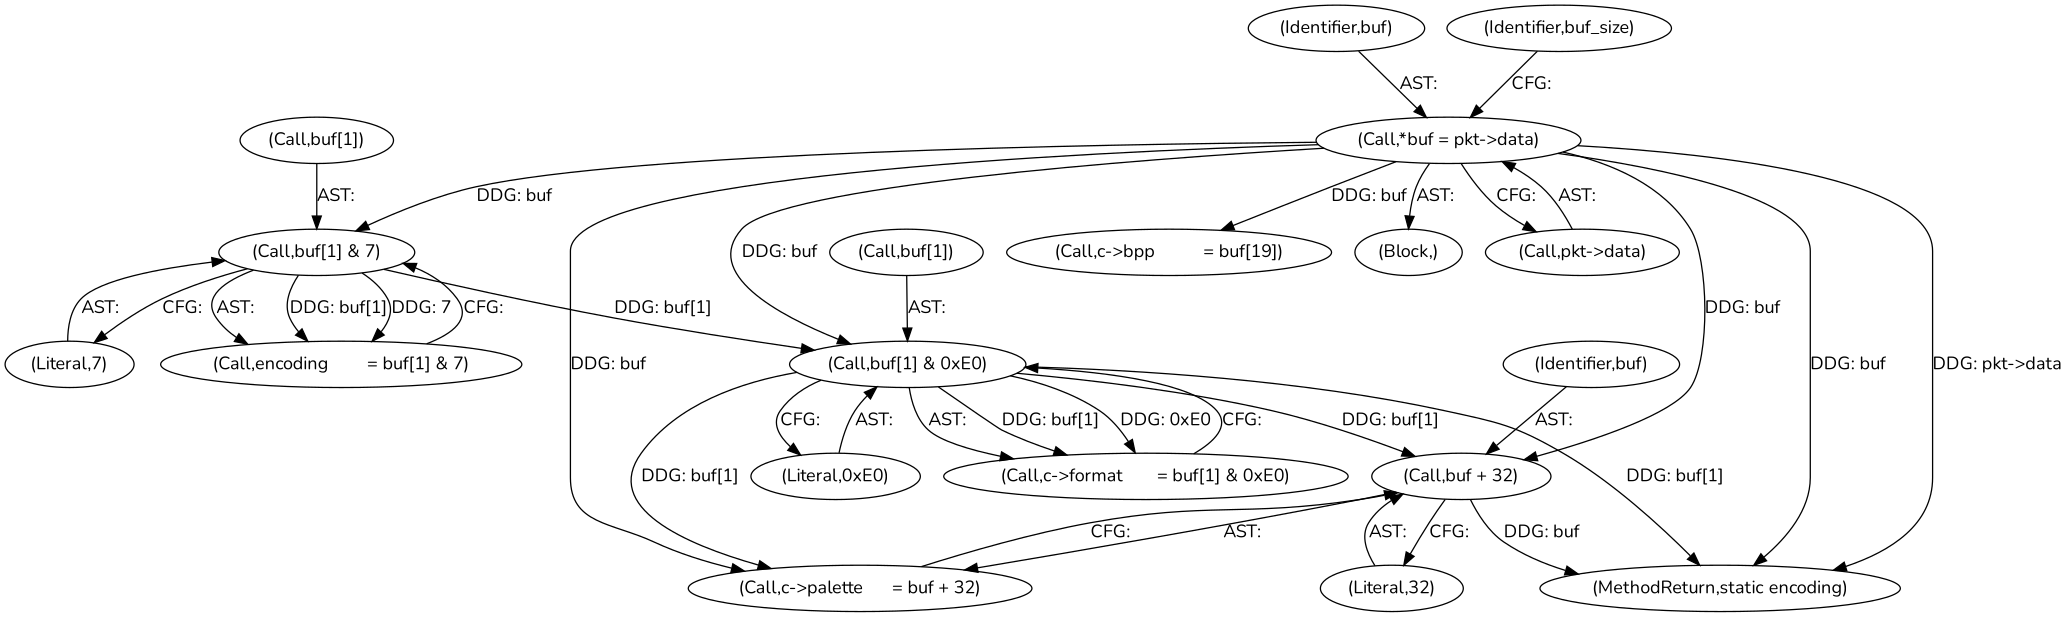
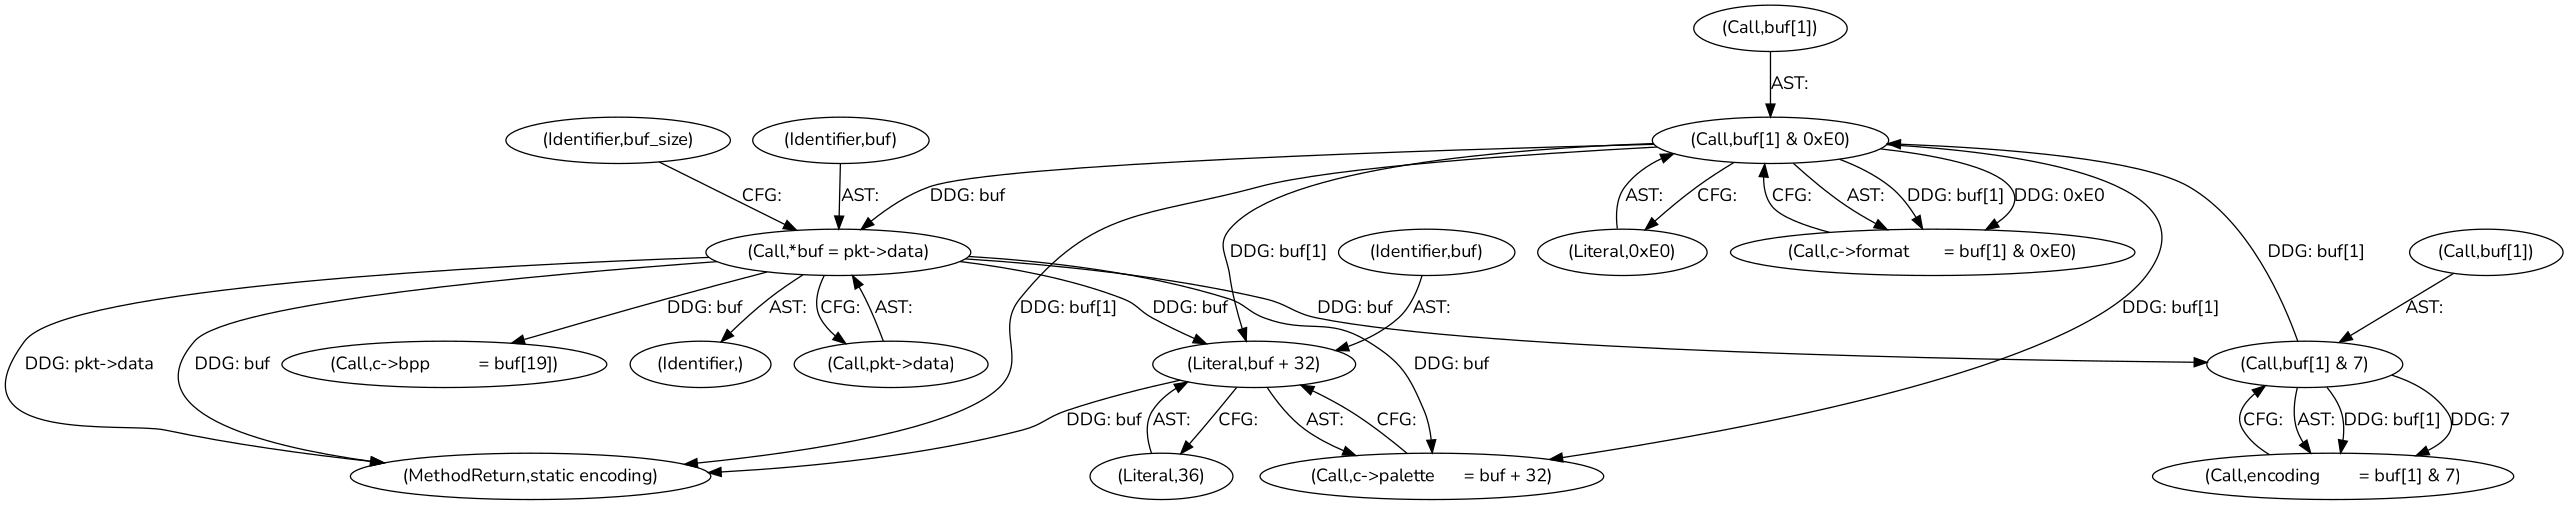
edge "(Call,*buf = pkt->data)" -> "(Call,buf[1] & 0xE0)": reversed
node "(Block,)": label "(Block,)" -> "(Identifier,)"
node "(Literal,7)": removed
node "(Call,buf + 32)": label "(Call,buf + 32)" -> "(Literal,buf + 32)"
node "(Literal,32)": label "(Literal,32)" -> "(Literal,36)"
